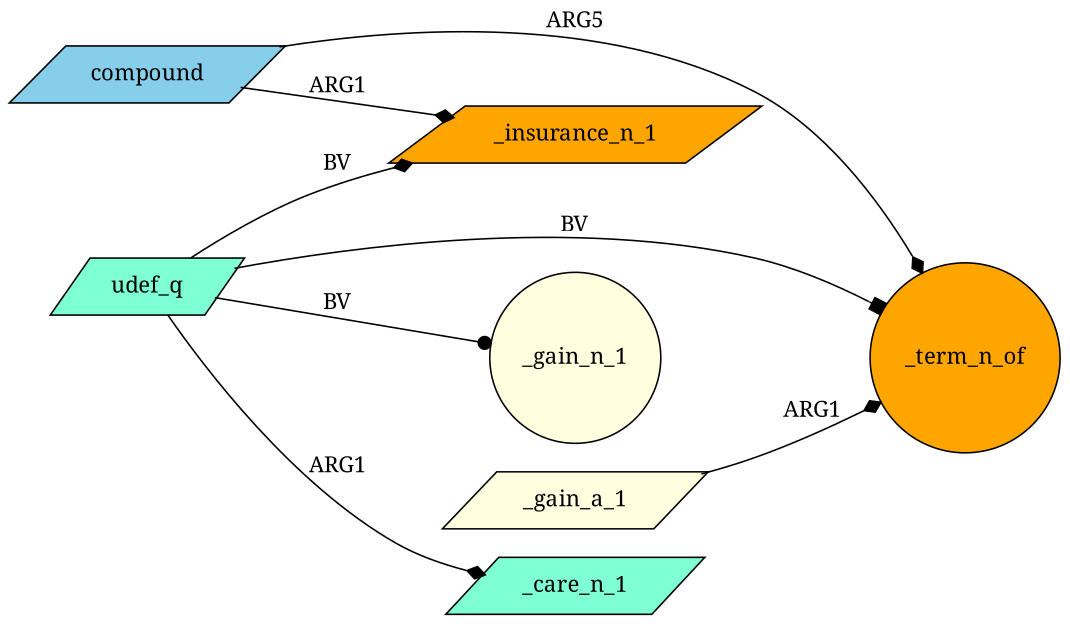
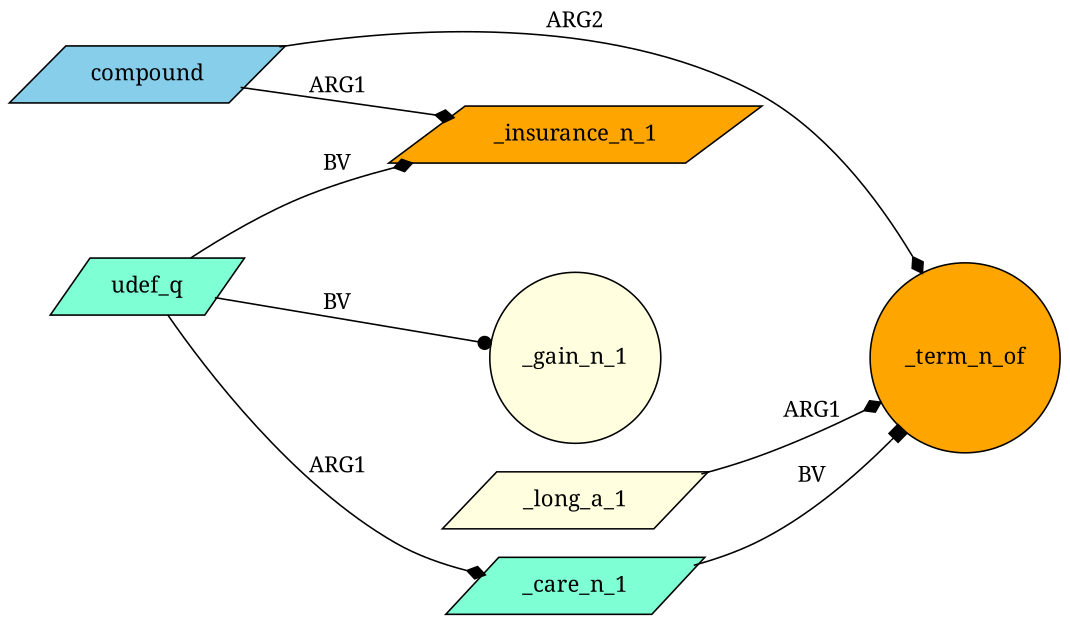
edge "compound" -> "_term_n_of": label "ARG5" -> "ARG2"
edge "udef_q" -> "_term_n_of": now "_care_n_1" -> "_term_n_of"
node "_gain_a_1": label "_gain_a_1" -> "_long_a_1"
